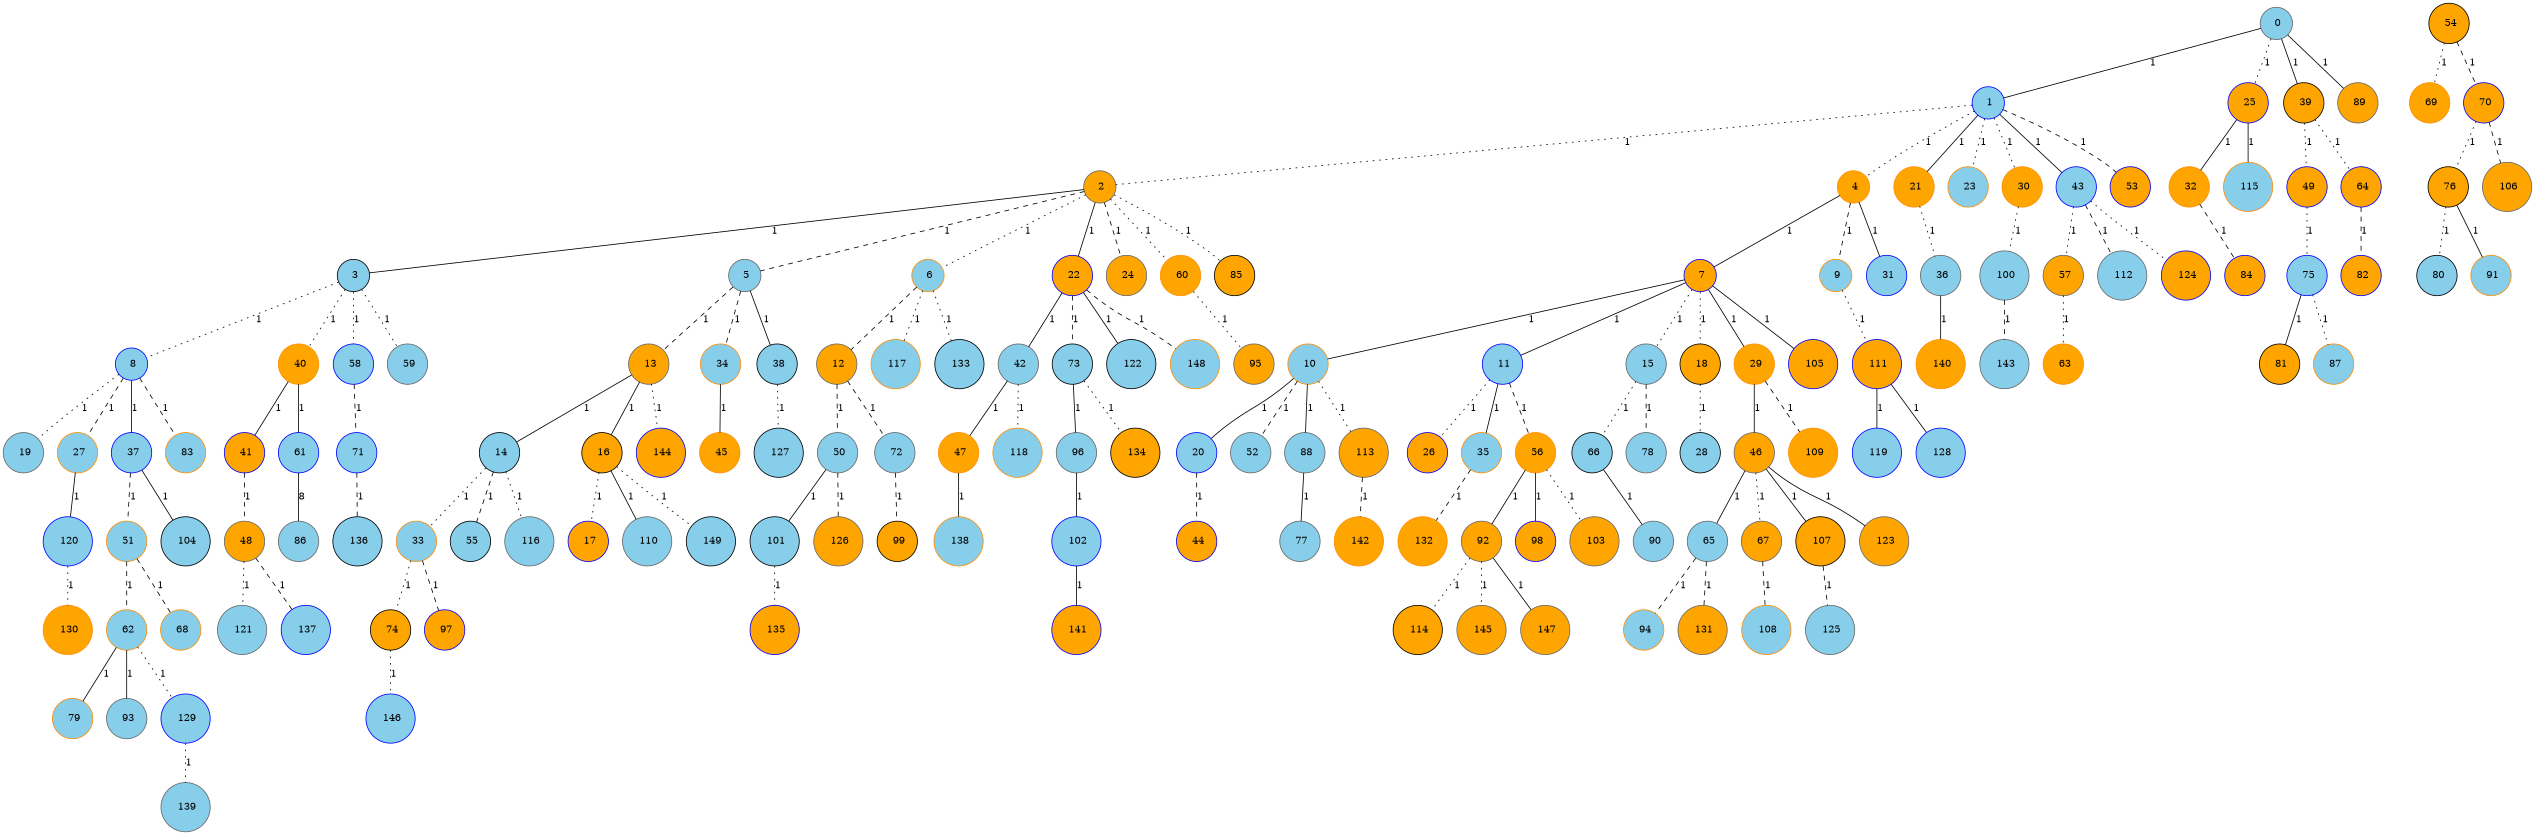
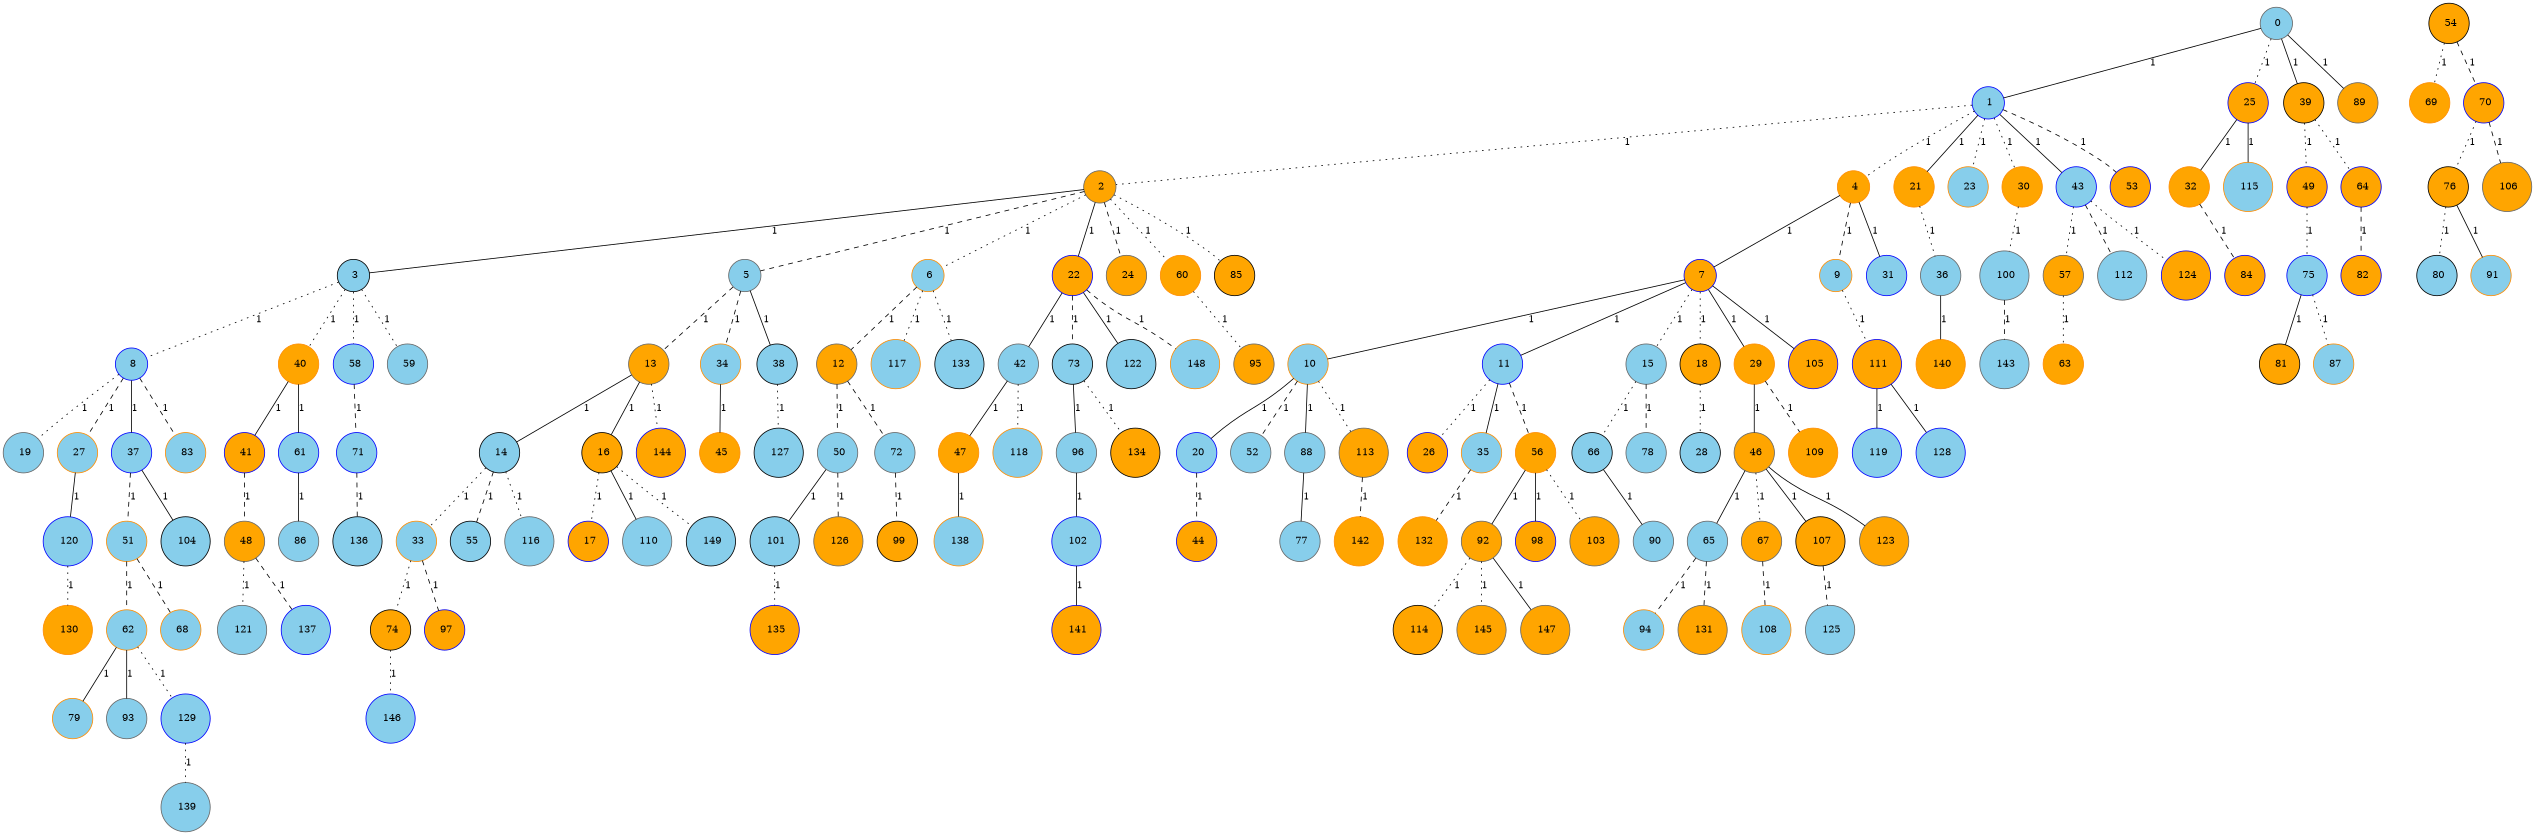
edge "61" -- "86": label "8" -> "1"
